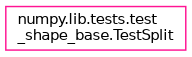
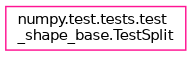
node "numpy.lib.tests.test _shape_base.TestSplit": label "numpy.lib.tests.test _shape_base.TestSplit" -> "numpy.test.tests.test _shape_base.TestSplit"
